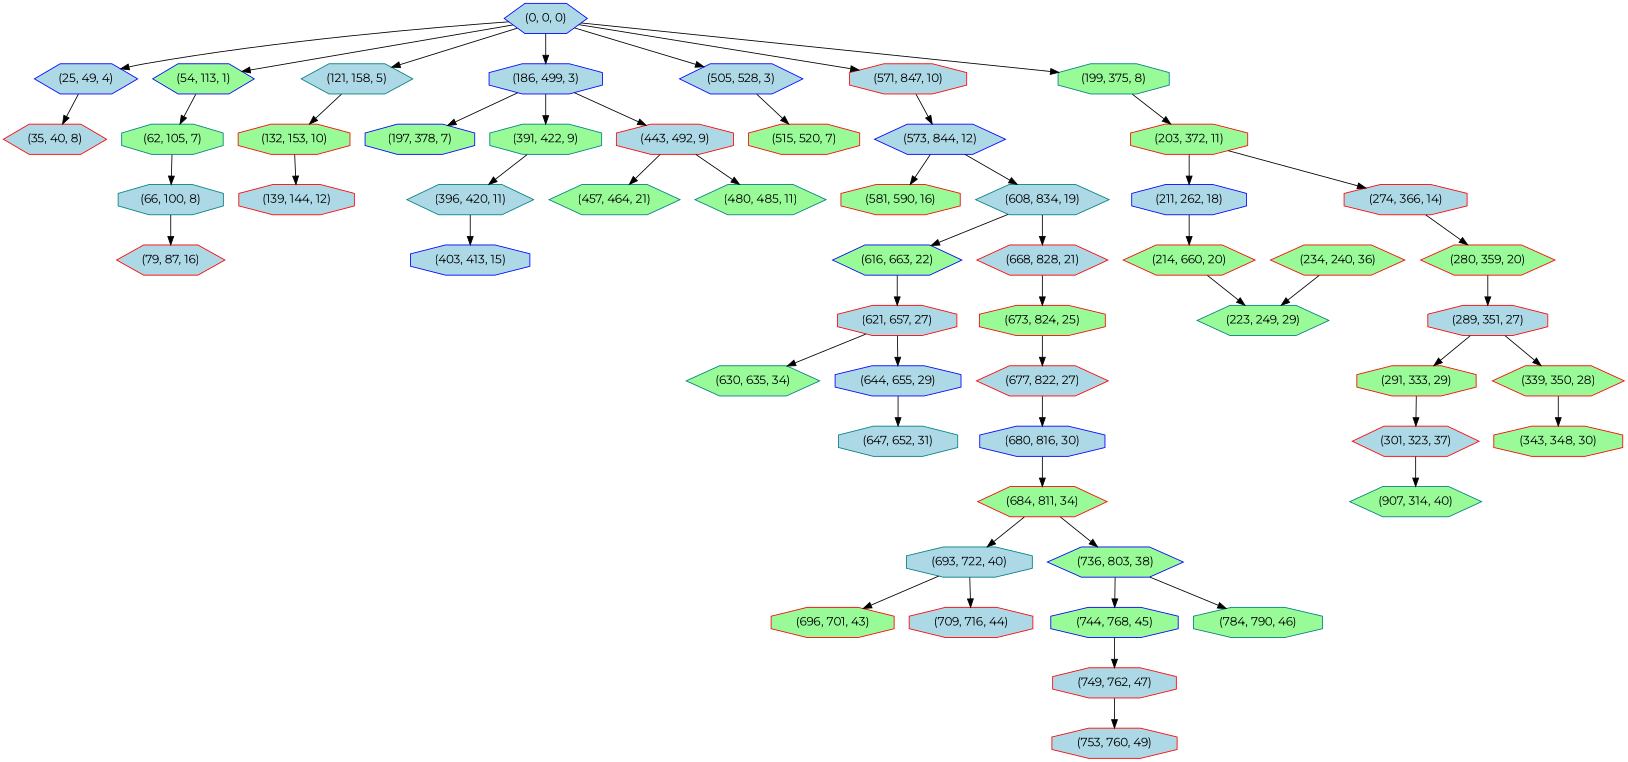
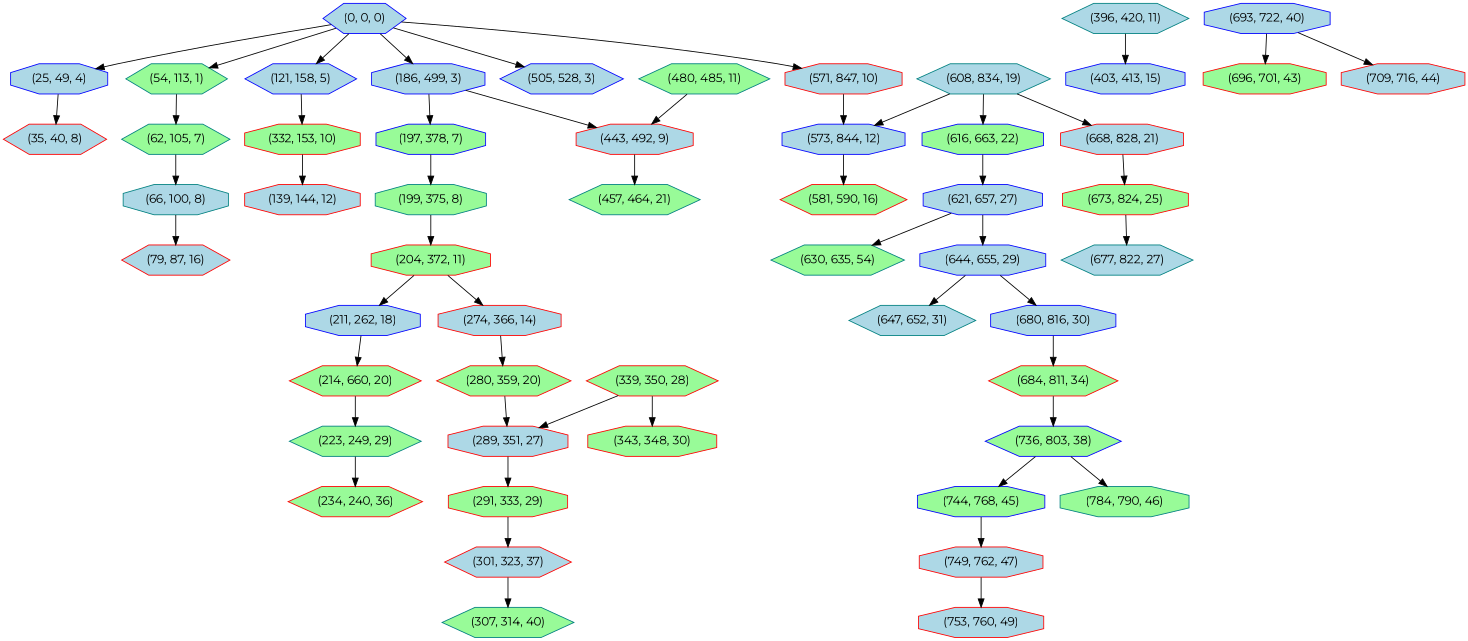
edge "(0, 0, 0)" -> "(199, 375, 8)": now "(197, 378, 7)" -> "(199, 375, 8)"
node "(25, 49, 4)": shape hexagon -> octagon
node "(54, 113, 1)": color blue -> teal
node "(121, 158, 5)": color teal -> blue
node "(62, 105, 7)": shape octagon -> hexagon
node "(132, 153, 10)": label "(132, 153, 10)" -> "(332, 153, 10)"
node "(391, 422, 9)": removed
node "(515, 520, 7)": removed
node "(573, 844, 12)": shape hexagon -> octagon
node "(203, 372, 11)": label "(203, 372, 11)" -> "(204, 372, 11)"
edge "(443, 492, 9)" -> "(480, 485, 11)": reversed
edge "(573, 844, 12)" -> "(608, 834, 19)": reversed
node "(581, 590, 16)": shape octagon -> hexagon
node "(616, 663, 22)": shape hexagon -> octagon
node "(668, 828, 21)": shape hexagon -> octagon
edge "(234, 240, 36)" -> "(223, 249, 29)": reversed
node "(621, 657, 27)": color red -> blue
edge "(289, 351, 27)" -> "(339, 350, 28)": reversed
node "(630, 635, 34)": label "(630, 635, 34)" -> "(630, 635, 54)"
node "(677, 822, 27)": color red -> teal
edge "(677, 822, 27)" -> "(680, 816, 30)": now "(644, 655, 29)" -> "(680, 816, 30)"
node "(647, 652, 31)": shape octagon -> hexagon
node "(907, 314, 40)": label "(907, 314, 40)" -> "(307, 314, 40)"
edge "(684, 811, 34)" -> "(693, 722, 40)": removed
node "(693, 722, 40)": color teal -> blue
